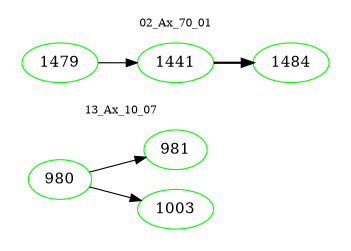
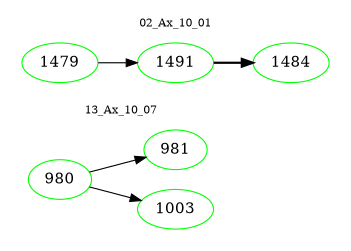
cluster "02_Ax_70_01": label "02_Ax_70_01" -> "02_Ax_10_01"
node "1441": label "1441" -> "1491"
